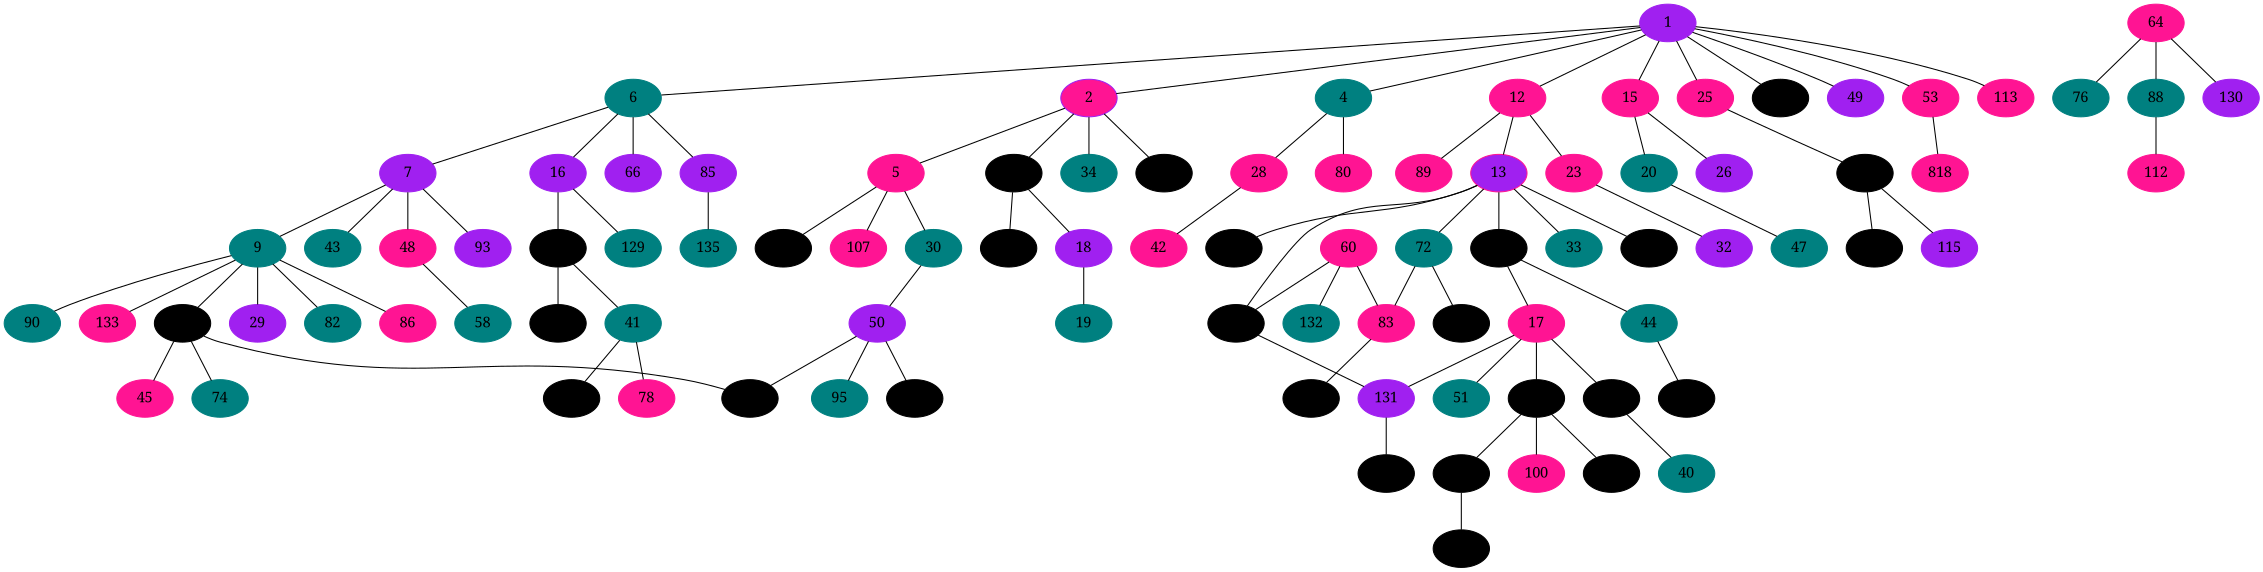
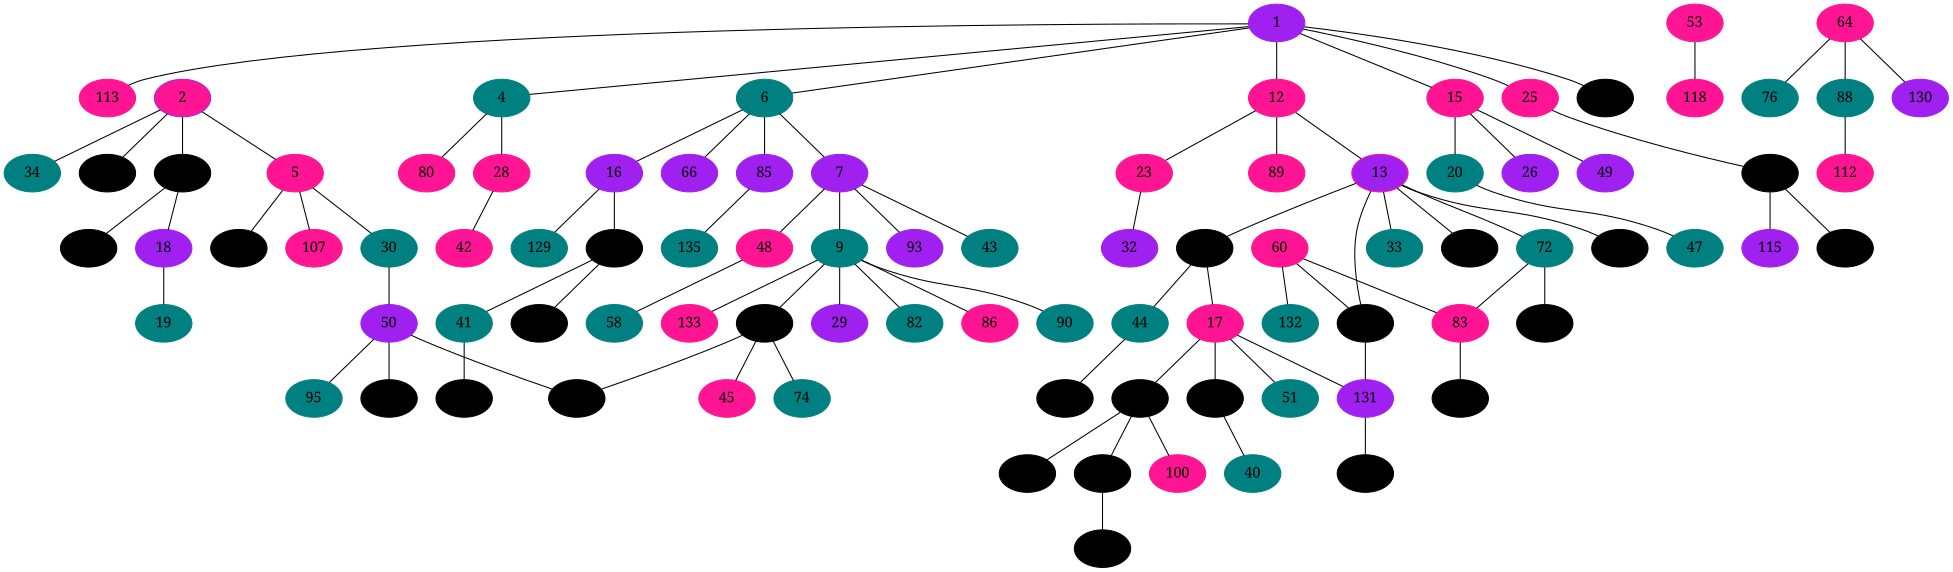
edge "1" -- "53": removed
edge "1" -- "49": now "15" -- "49"
edge "1" -- "2": removed
node "818": label "818" -> "118"
node "78": removed
